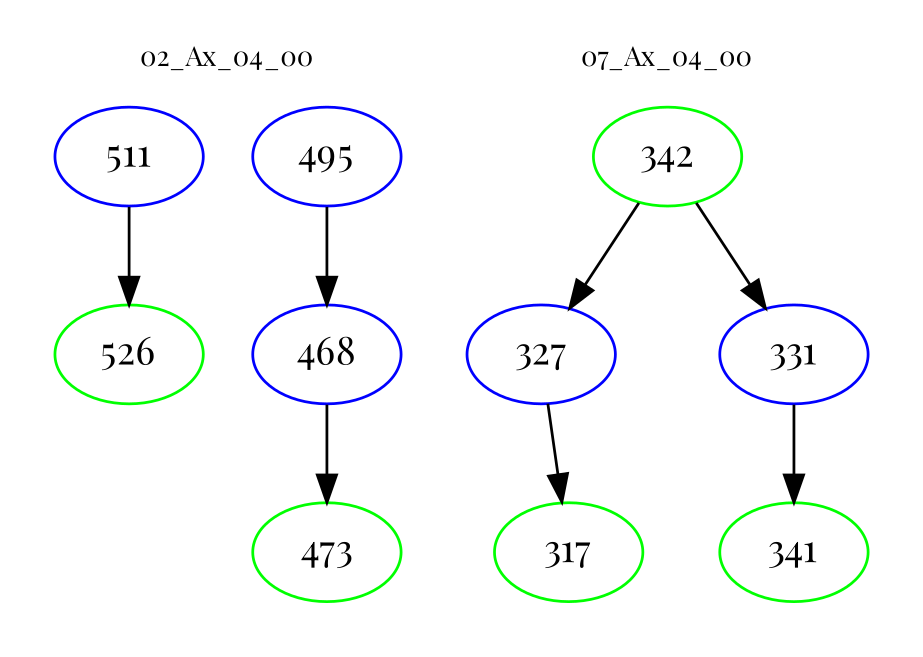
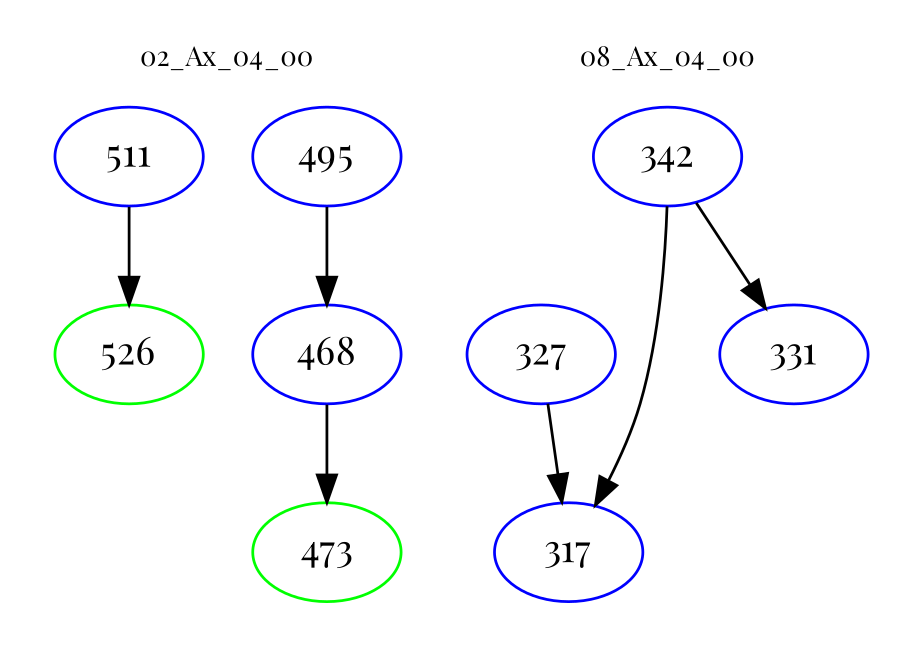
cluster "07_Ax_04_00": label "07_Ax_04_00" -> "08_Ax_04_00"
node "342": color green -> blue
edge "342" -> "327": now "342" -> "317"
node "317": color green -> blue
node "341": removed
